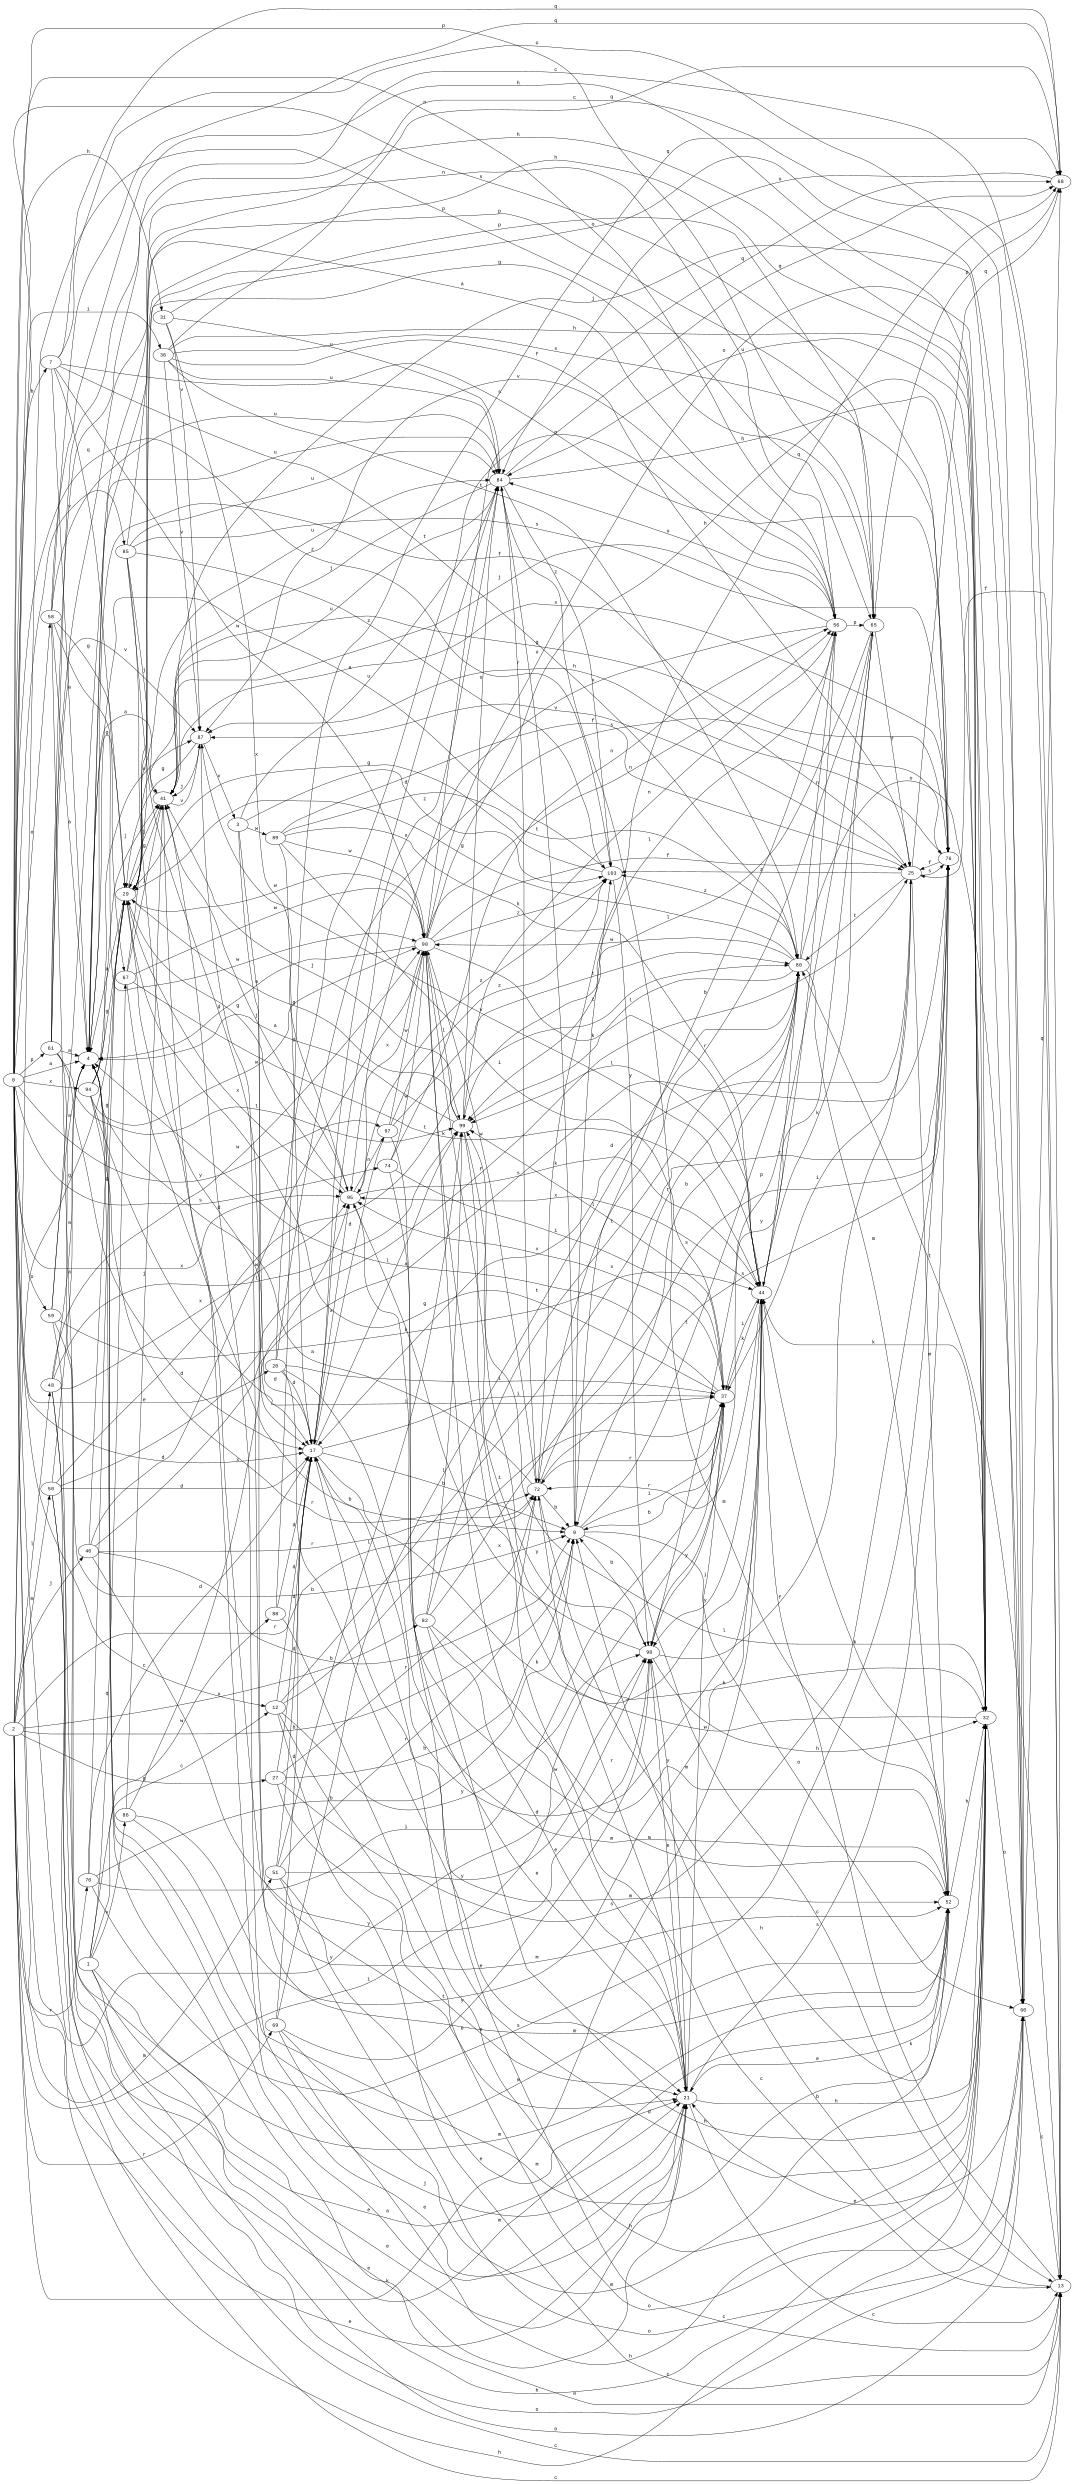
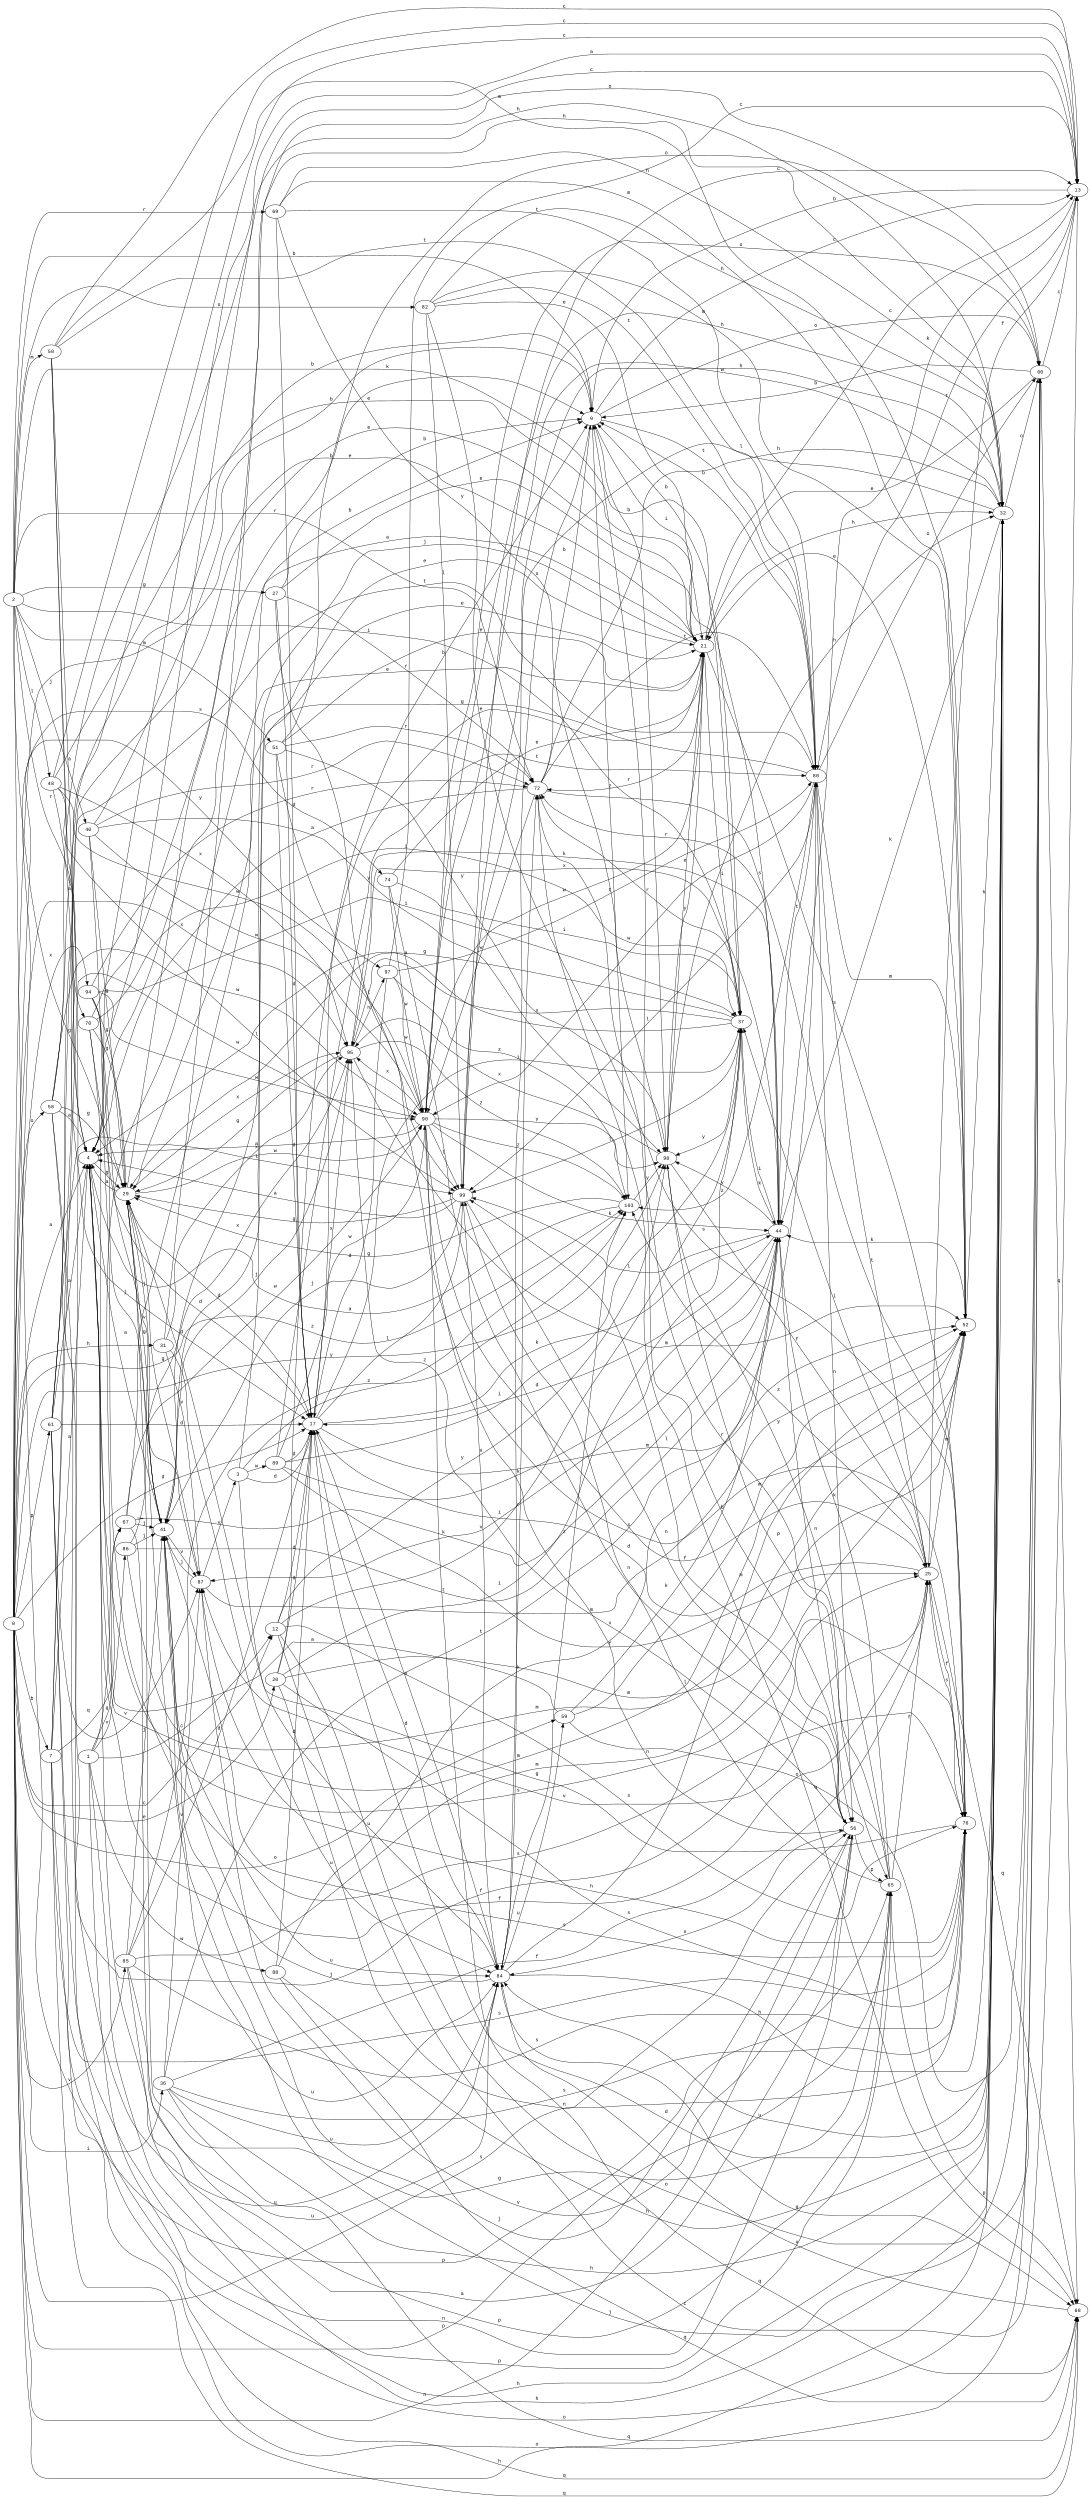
edge "60" -> "9": added, label "b"
edge "59" -> "84": reversed
edge "88" -> "44": added, label "k"
